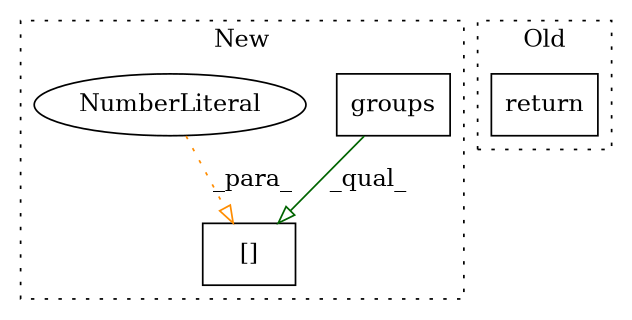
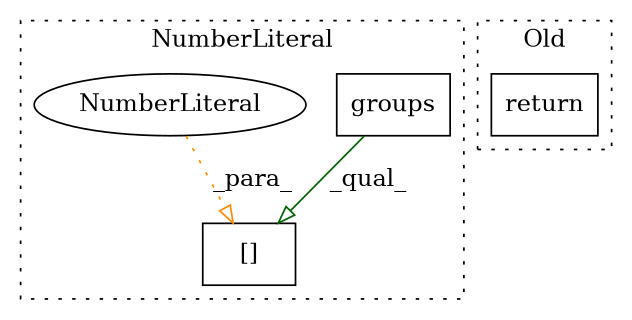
cluster "New": label "New" -> "NumberLiteral"
